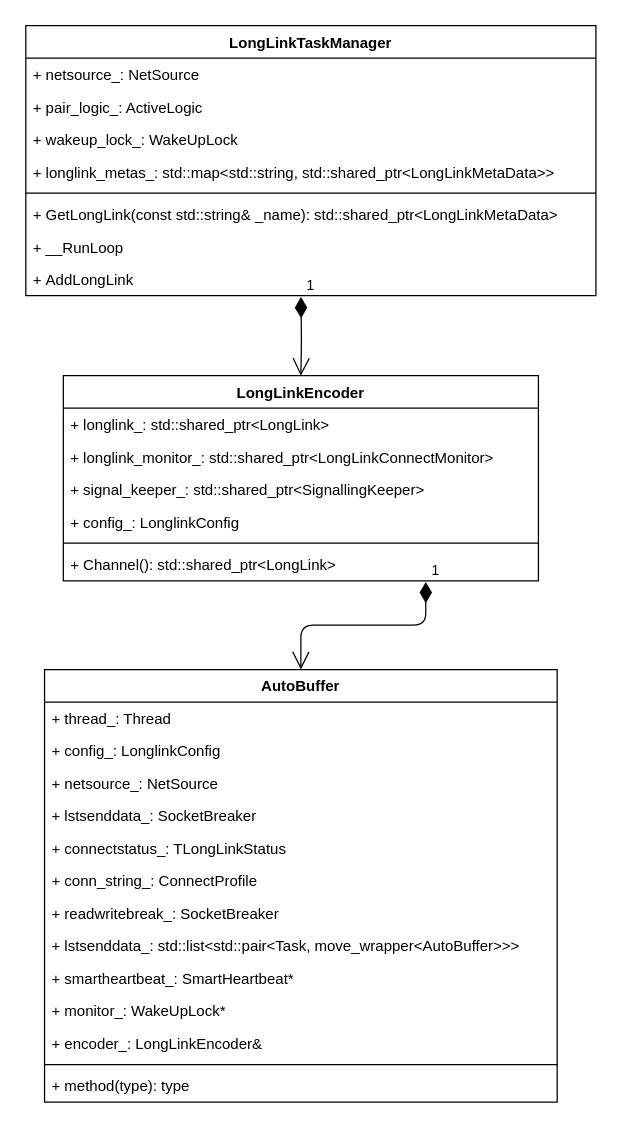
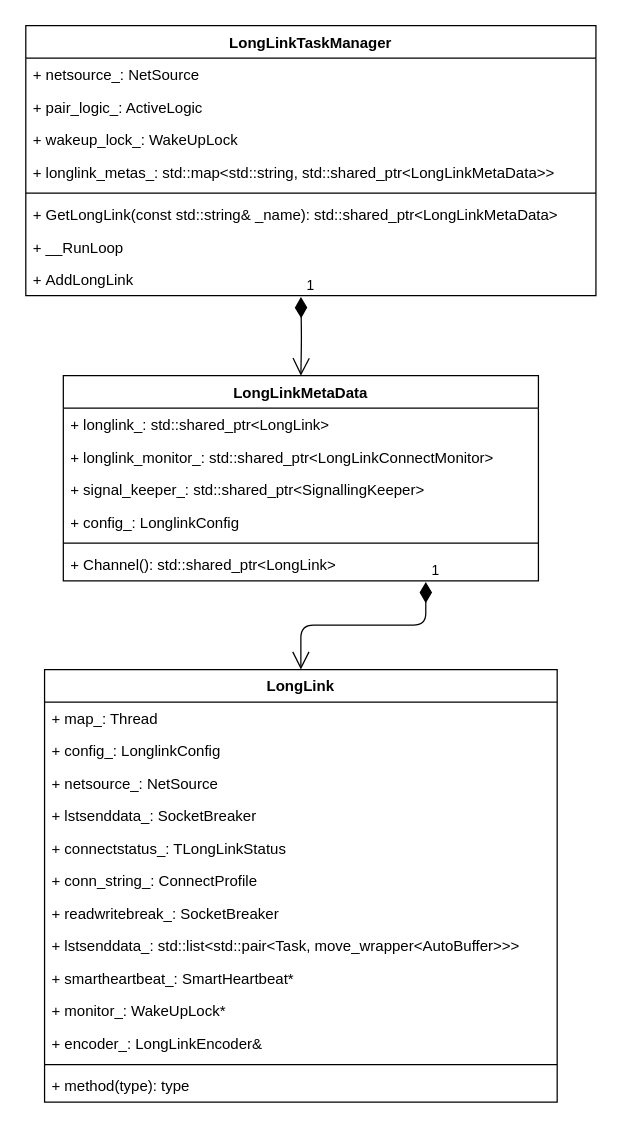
node "LongLinkEncoder": label "LongLinkEncoder" -> "LongLinkMetaData"
node "AutoBuffer": label "AutoBuffer" -> "LongLink"
node "+ thread_: Thread": label "+ thread_: Thread" -> "+ map_: Thread"
